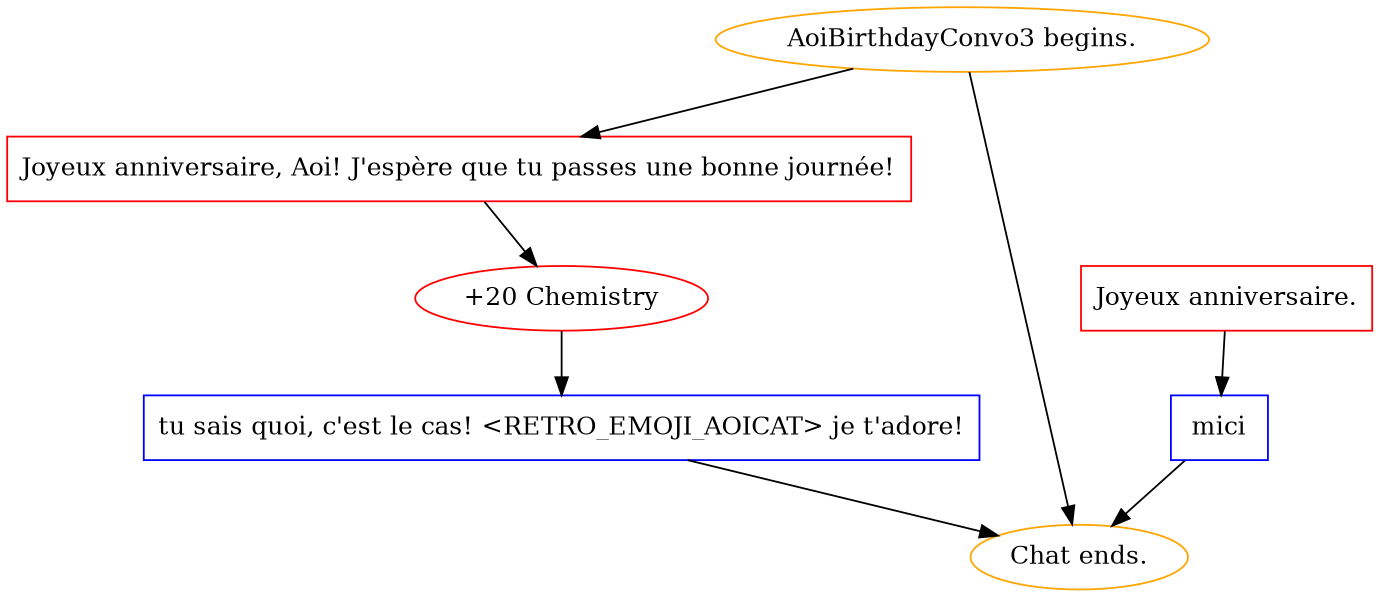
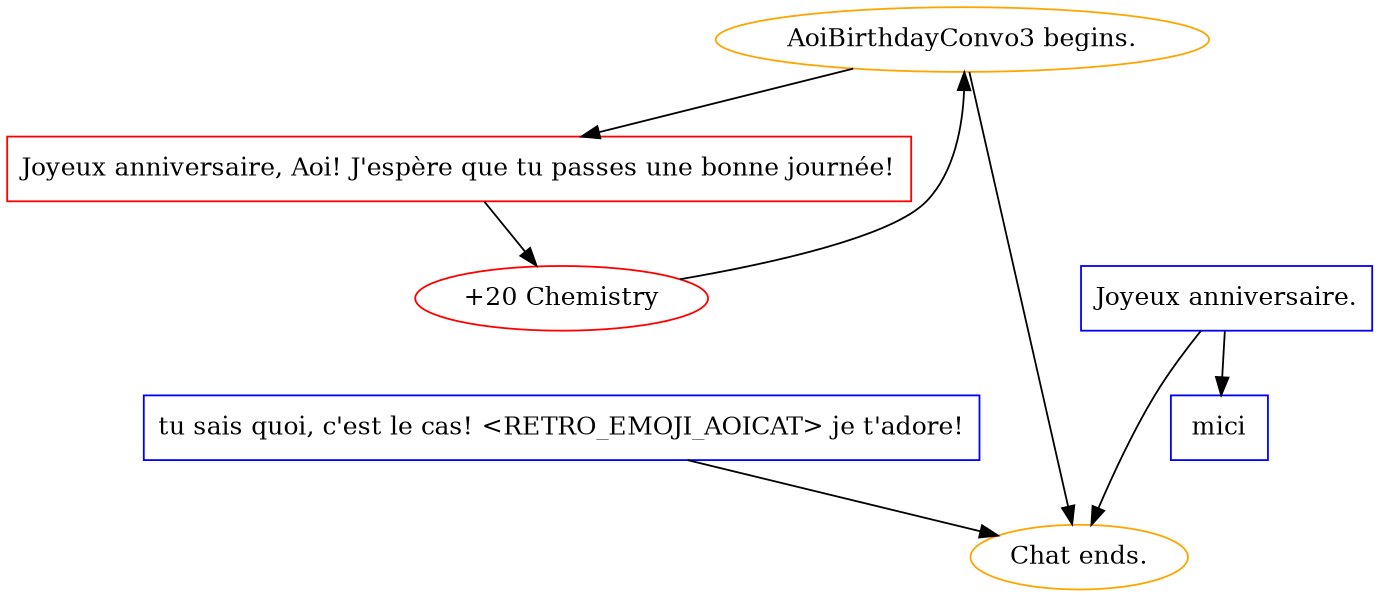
node "Joyeux anniversaire.": color red -> blue
edge "+20 Chemistry" -> "tu sais quoi, c'est le cas! <RETRO_EMOJI_AOICAT> je t'adore!": now "+20 Chemistry" -> "AoiBirthdayConvo3 begins."
edge "mici" -> "Chat ends.": now "Joyeux anniversaire." -> "Chat ends."
